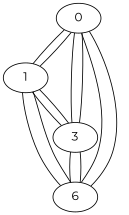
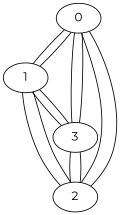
node "6": label "6" -> "2"
